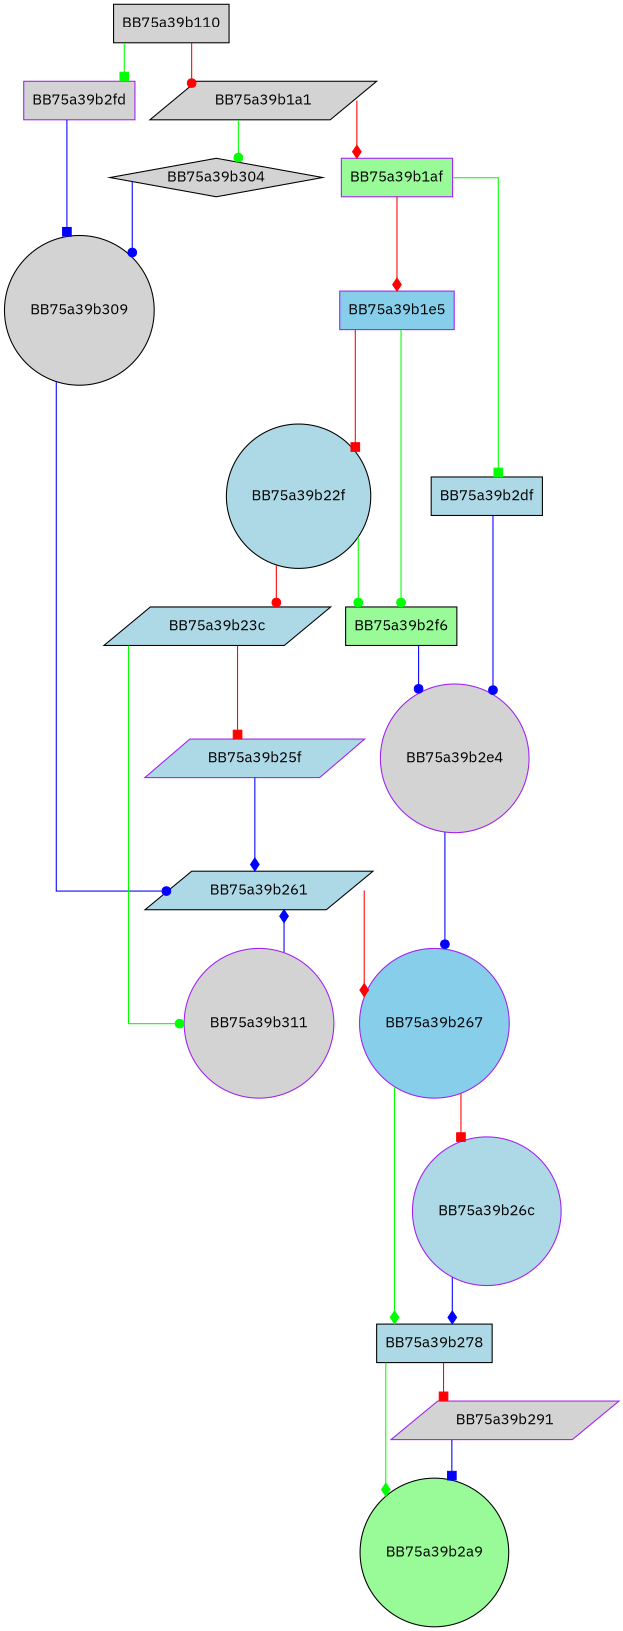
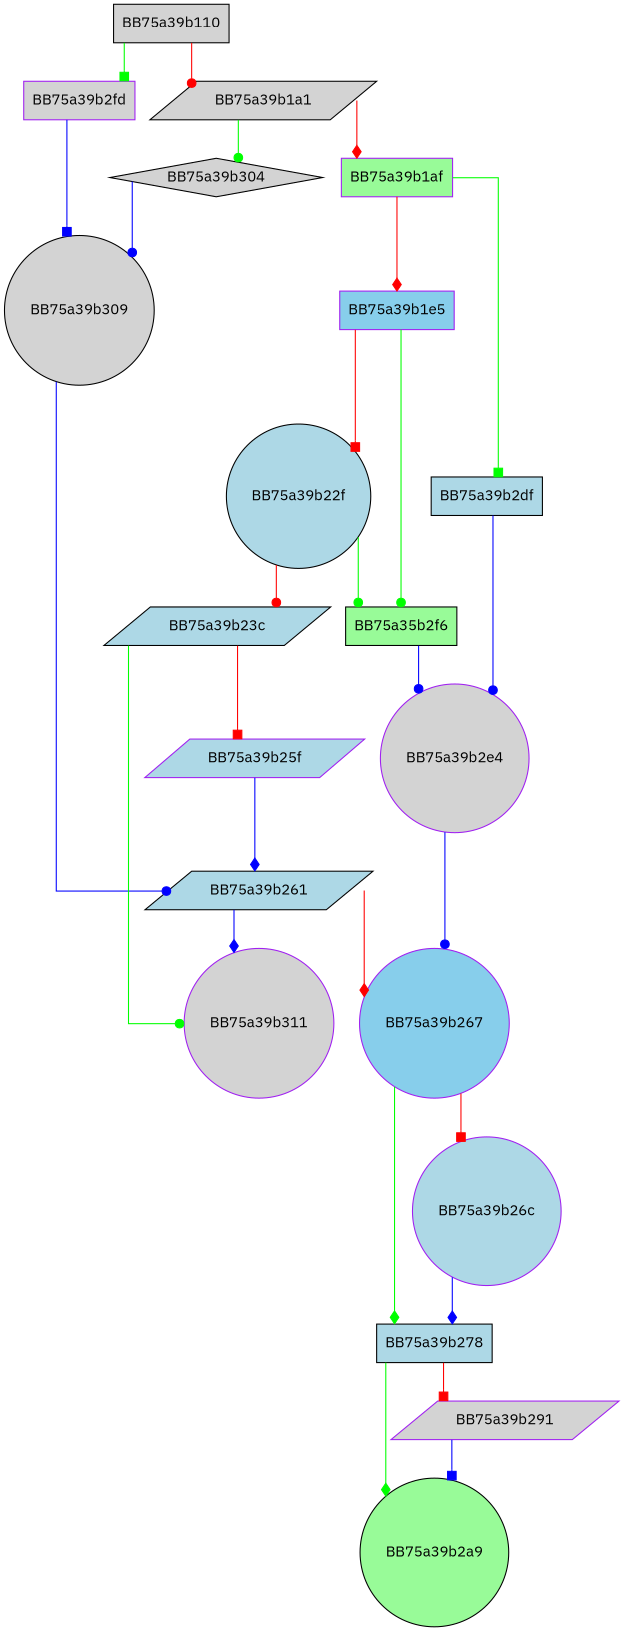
node "BB75a39b2f6": label "BB75a39b2f6" -> "BB75a35b2f6"
edge "BB75a39b311" -> "BB75a39b261": reversed
